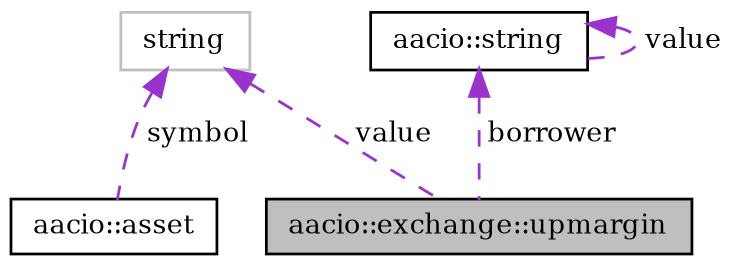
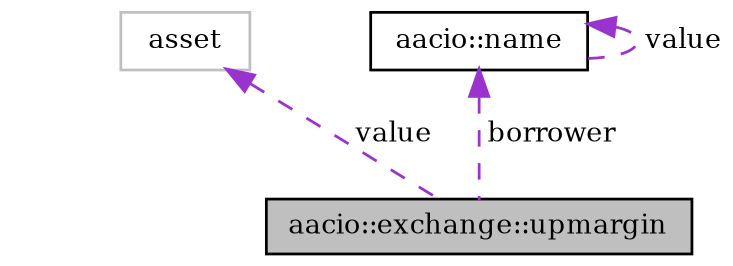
node "string": label "string" -> "asset"
node "aacio::string": label "aacio::string" -> "aacio::name"
node "aacio::asset": removed
